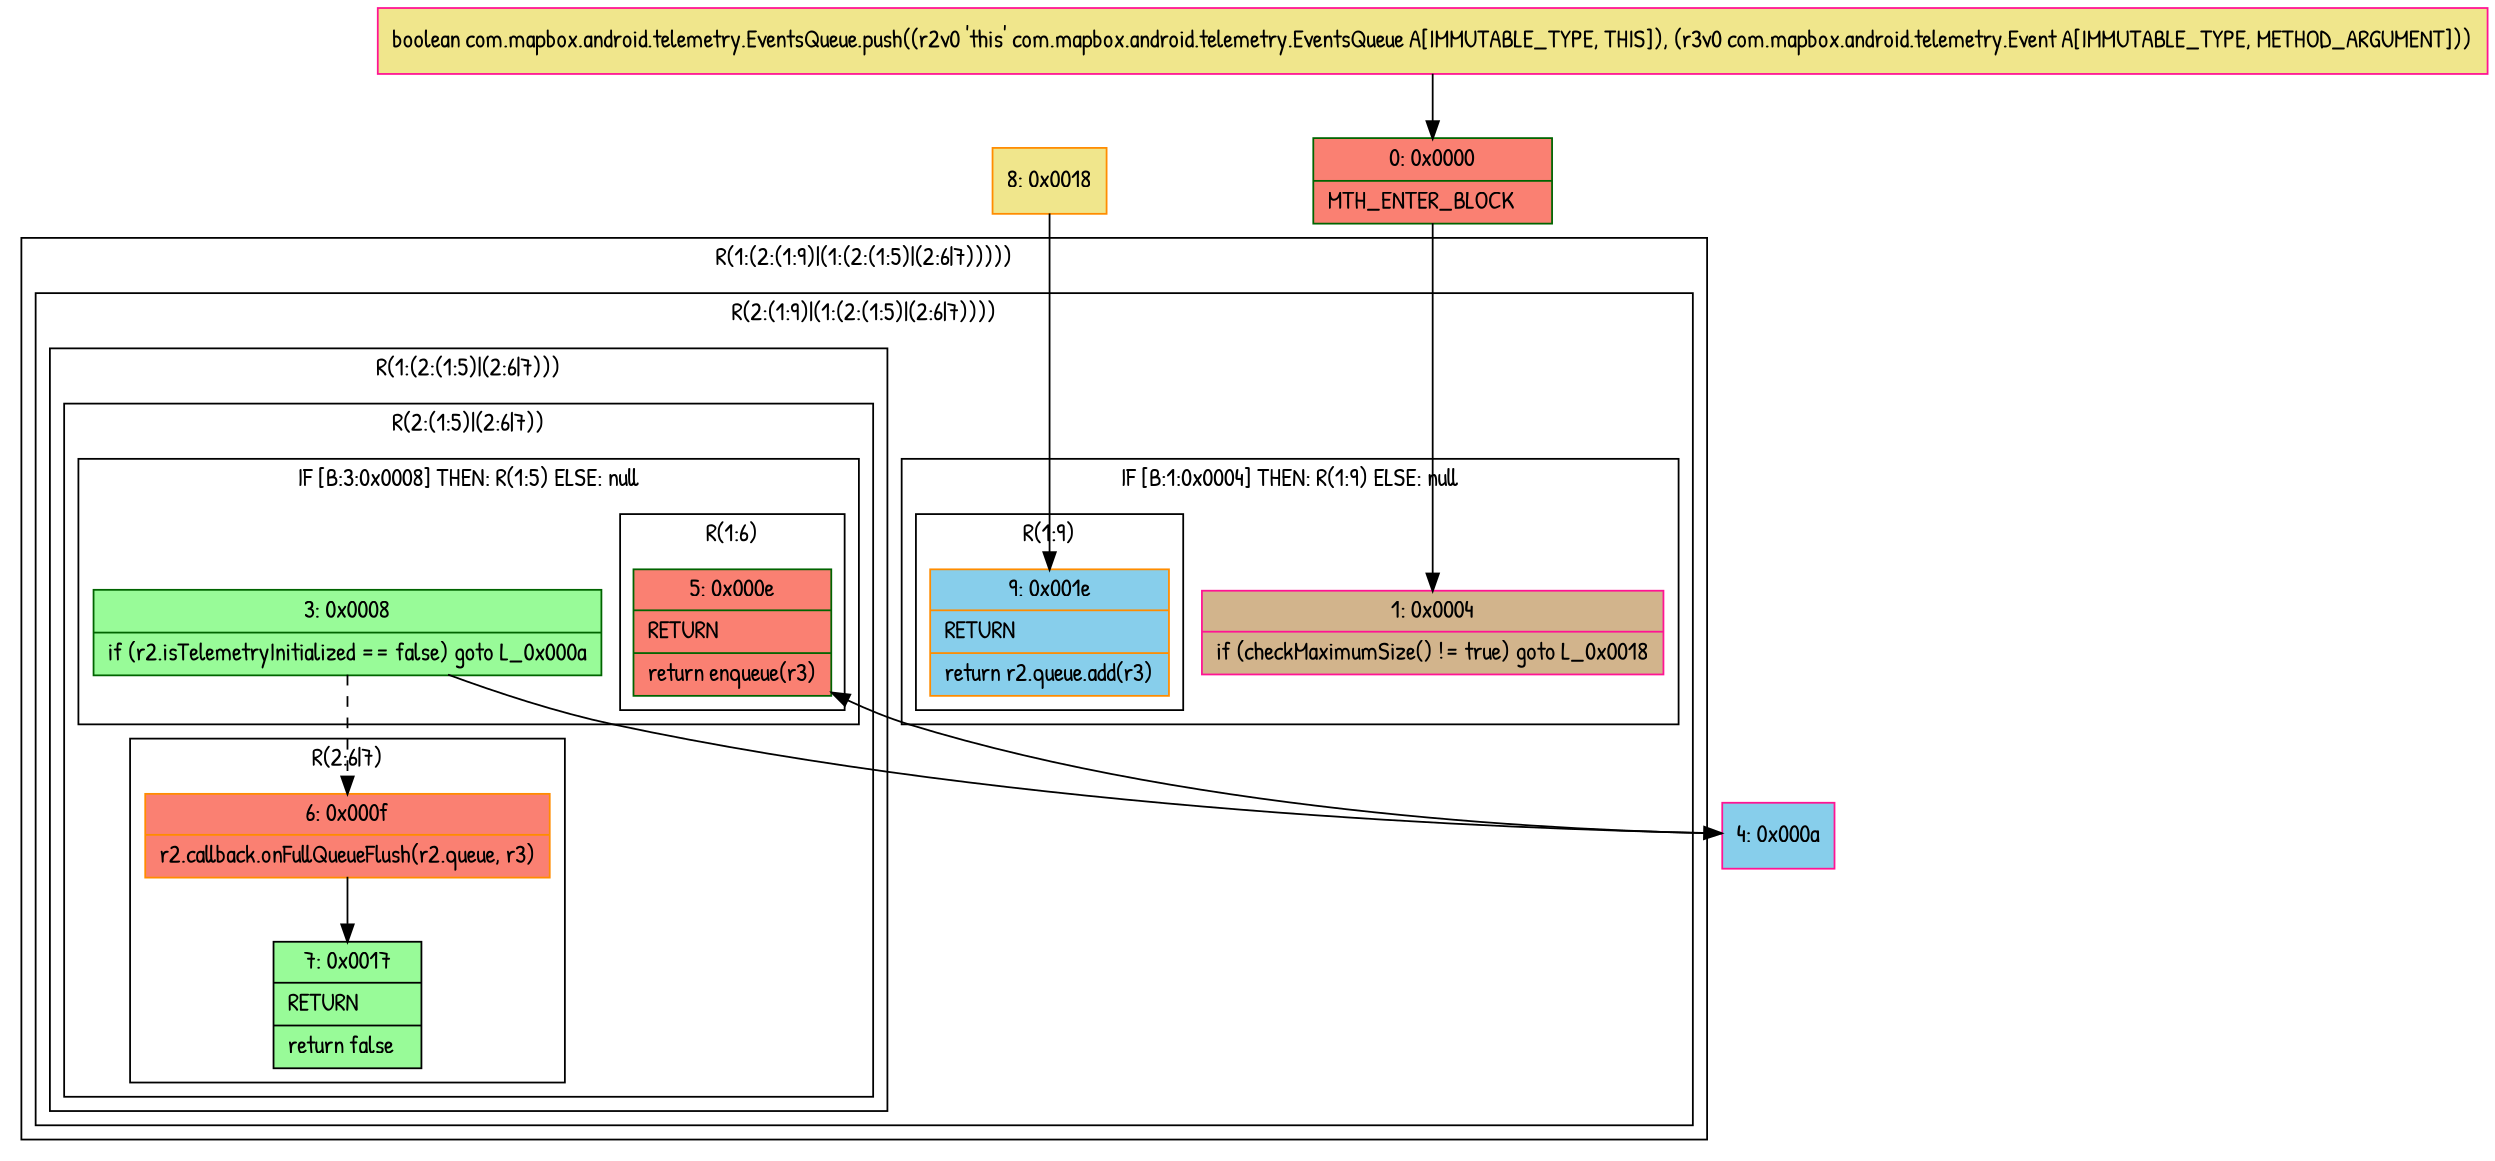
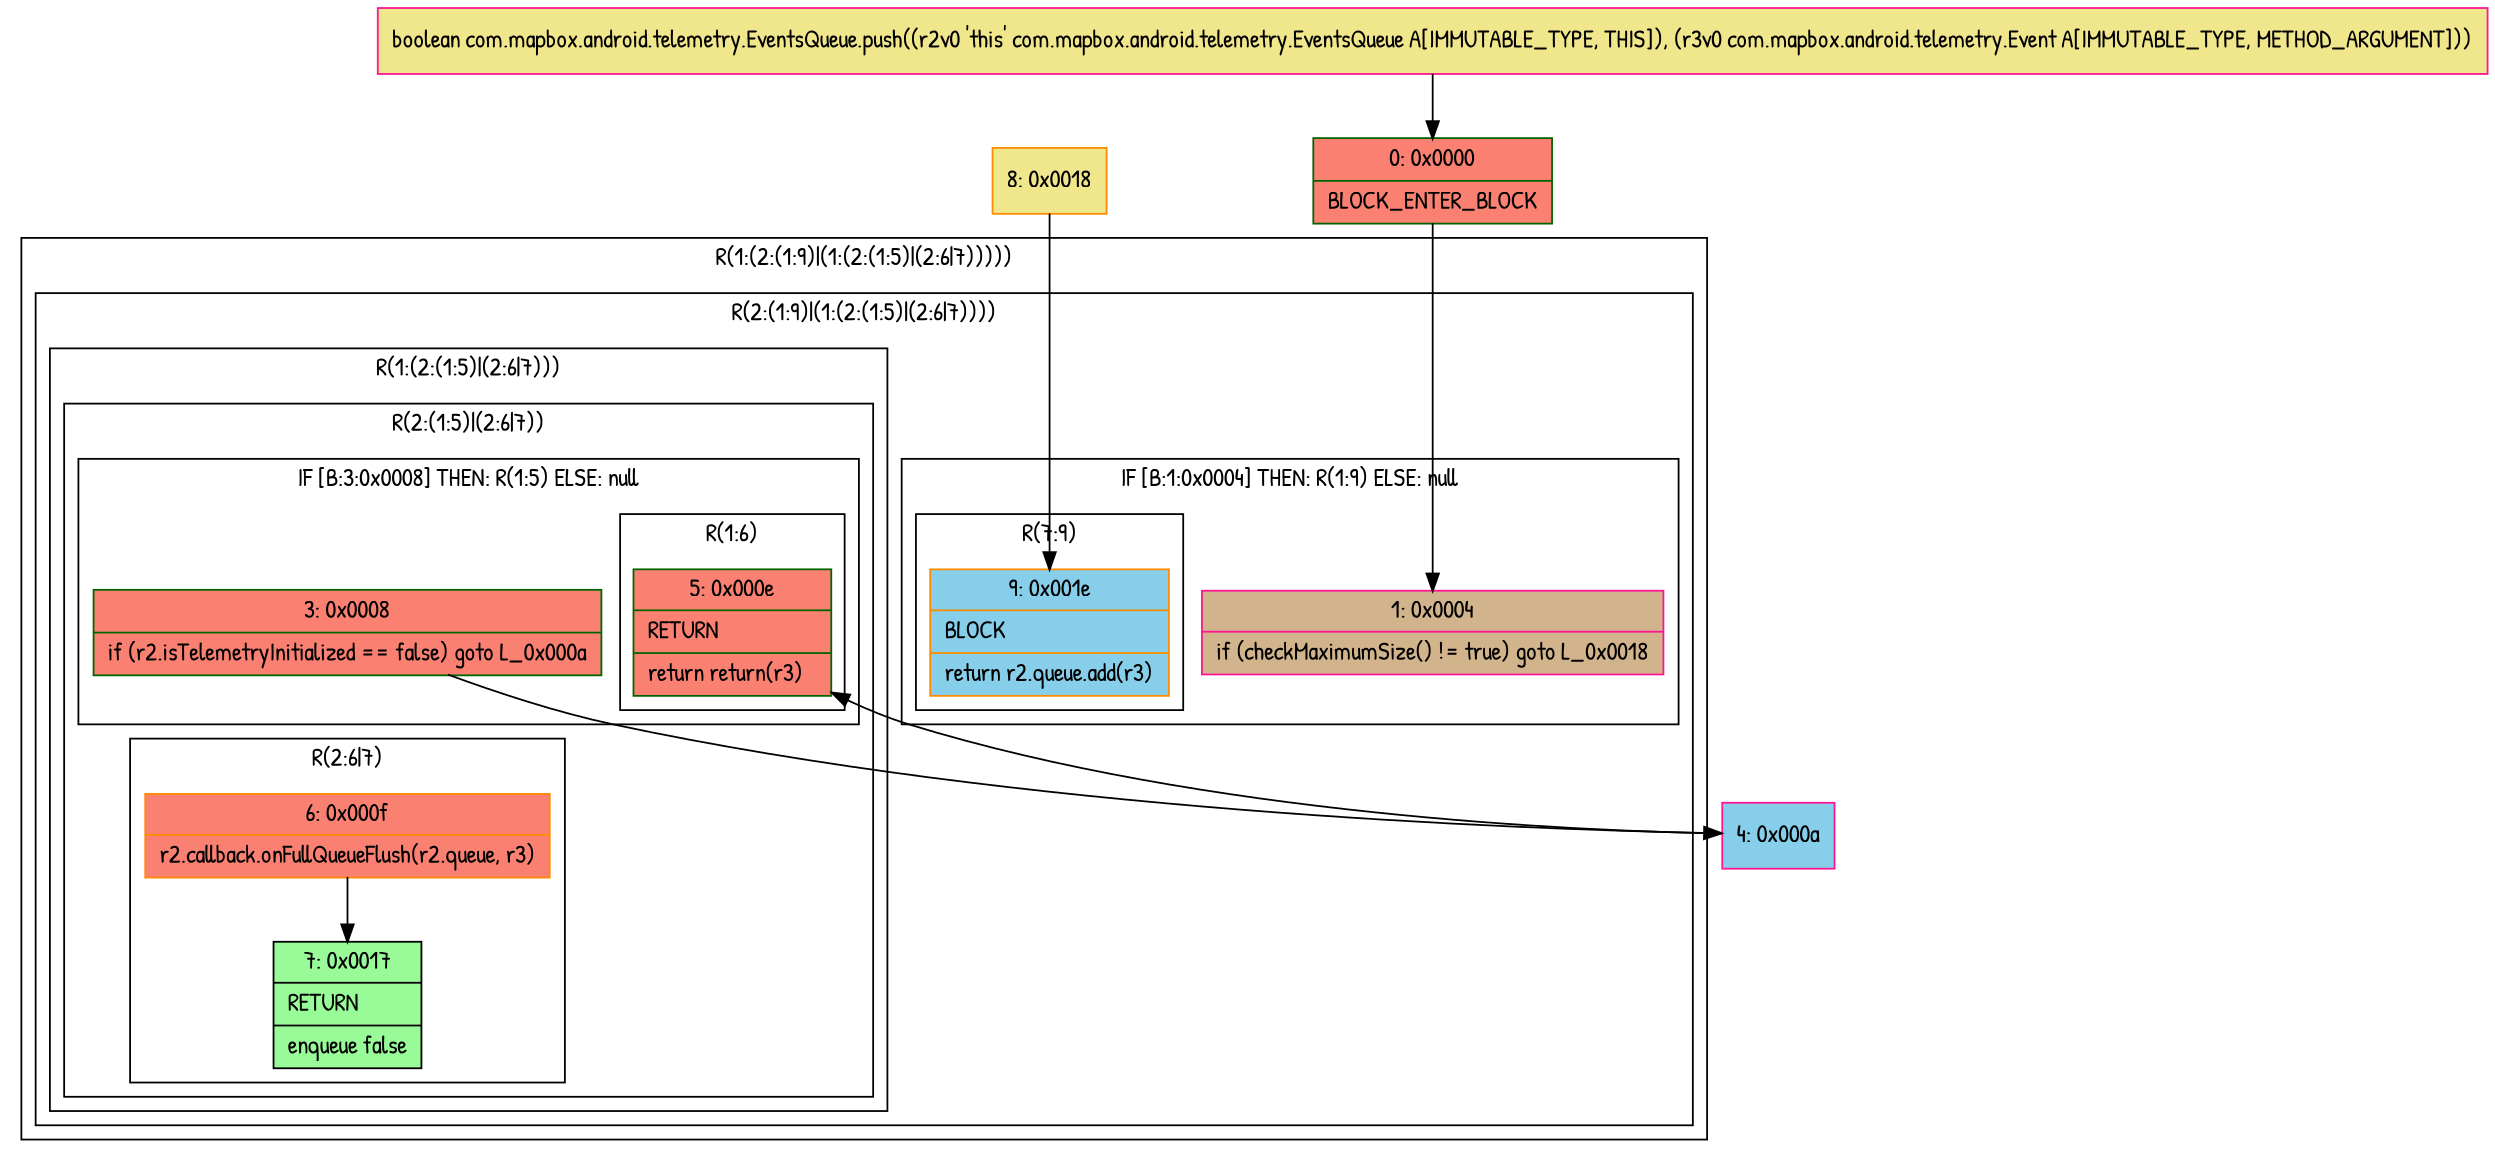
node "0: 0x0000": text "MTH_ENTER_BLOCK" -> "BLOCK_ENTER_BLOCK"
cluster "R(1:9)": label "R(1:9)" -> "R(7:9)"
node "9: 0x001e": text "RETURN" -> "BLOCK"
node "3: 0x0008": fillcolor palegreen -> salmon
node "5: 0x000e": text "return enqueue(r3)" -> "return return(r3)"
edge "3: 0x0008" -> "6: 0x000f": removed
node "7: 0x0017": text "return false" -> "enqueue false"
